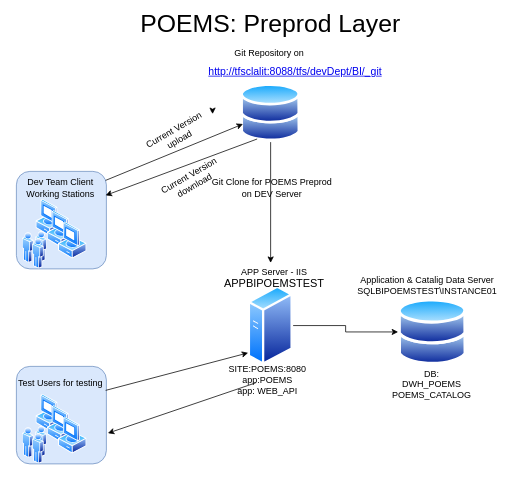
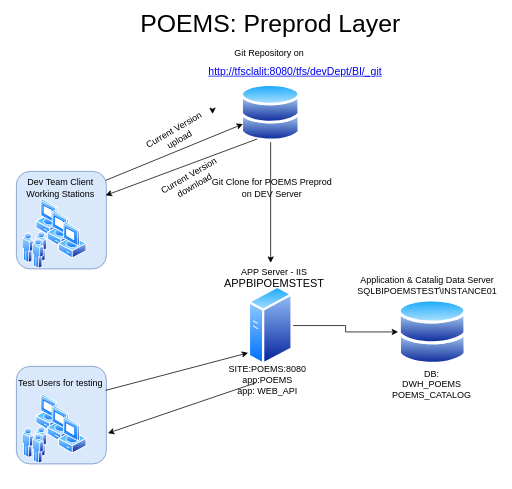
node "http://tfsclalit:8088/tfs/devDept/BI/_git": label "http://tfsclalit:8088/tfs/devDept/BI/_git" -> "http://tfsclalit:8080/tfs/devDept/BI/_git"
